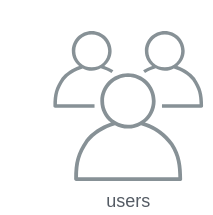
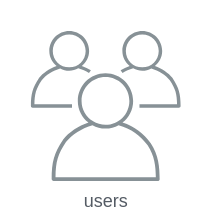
node "users": moved (128, 106) -> (106, 106)
